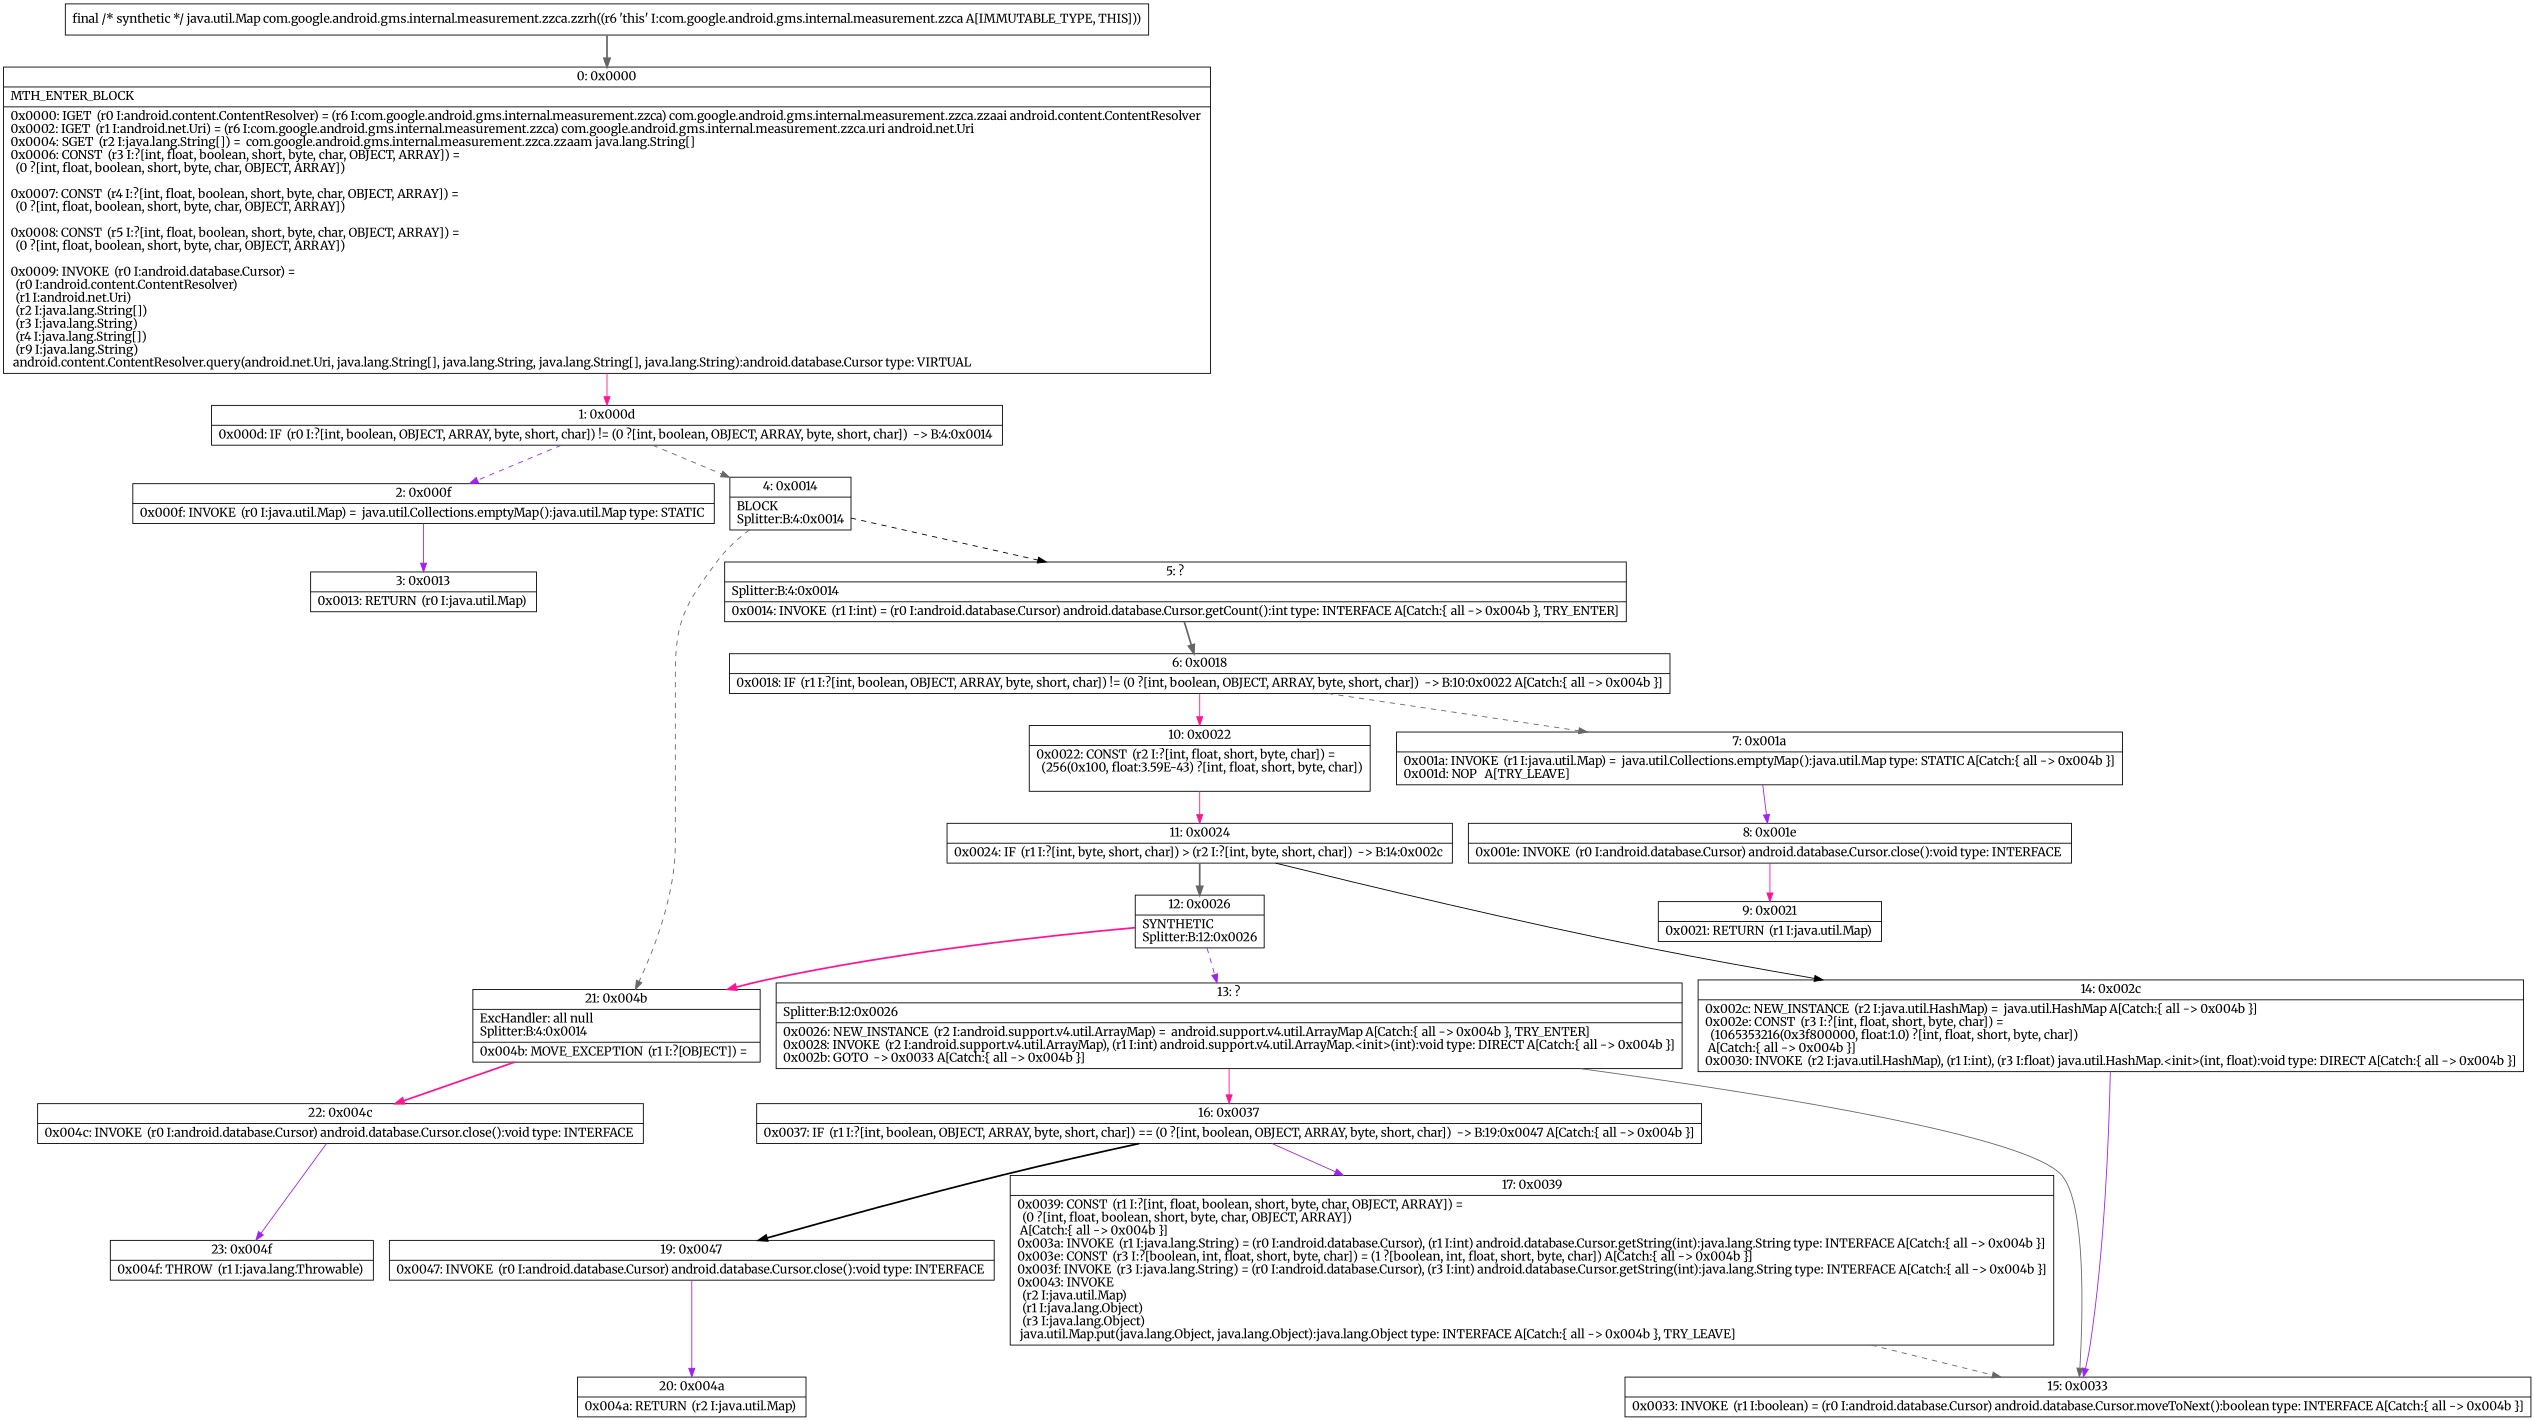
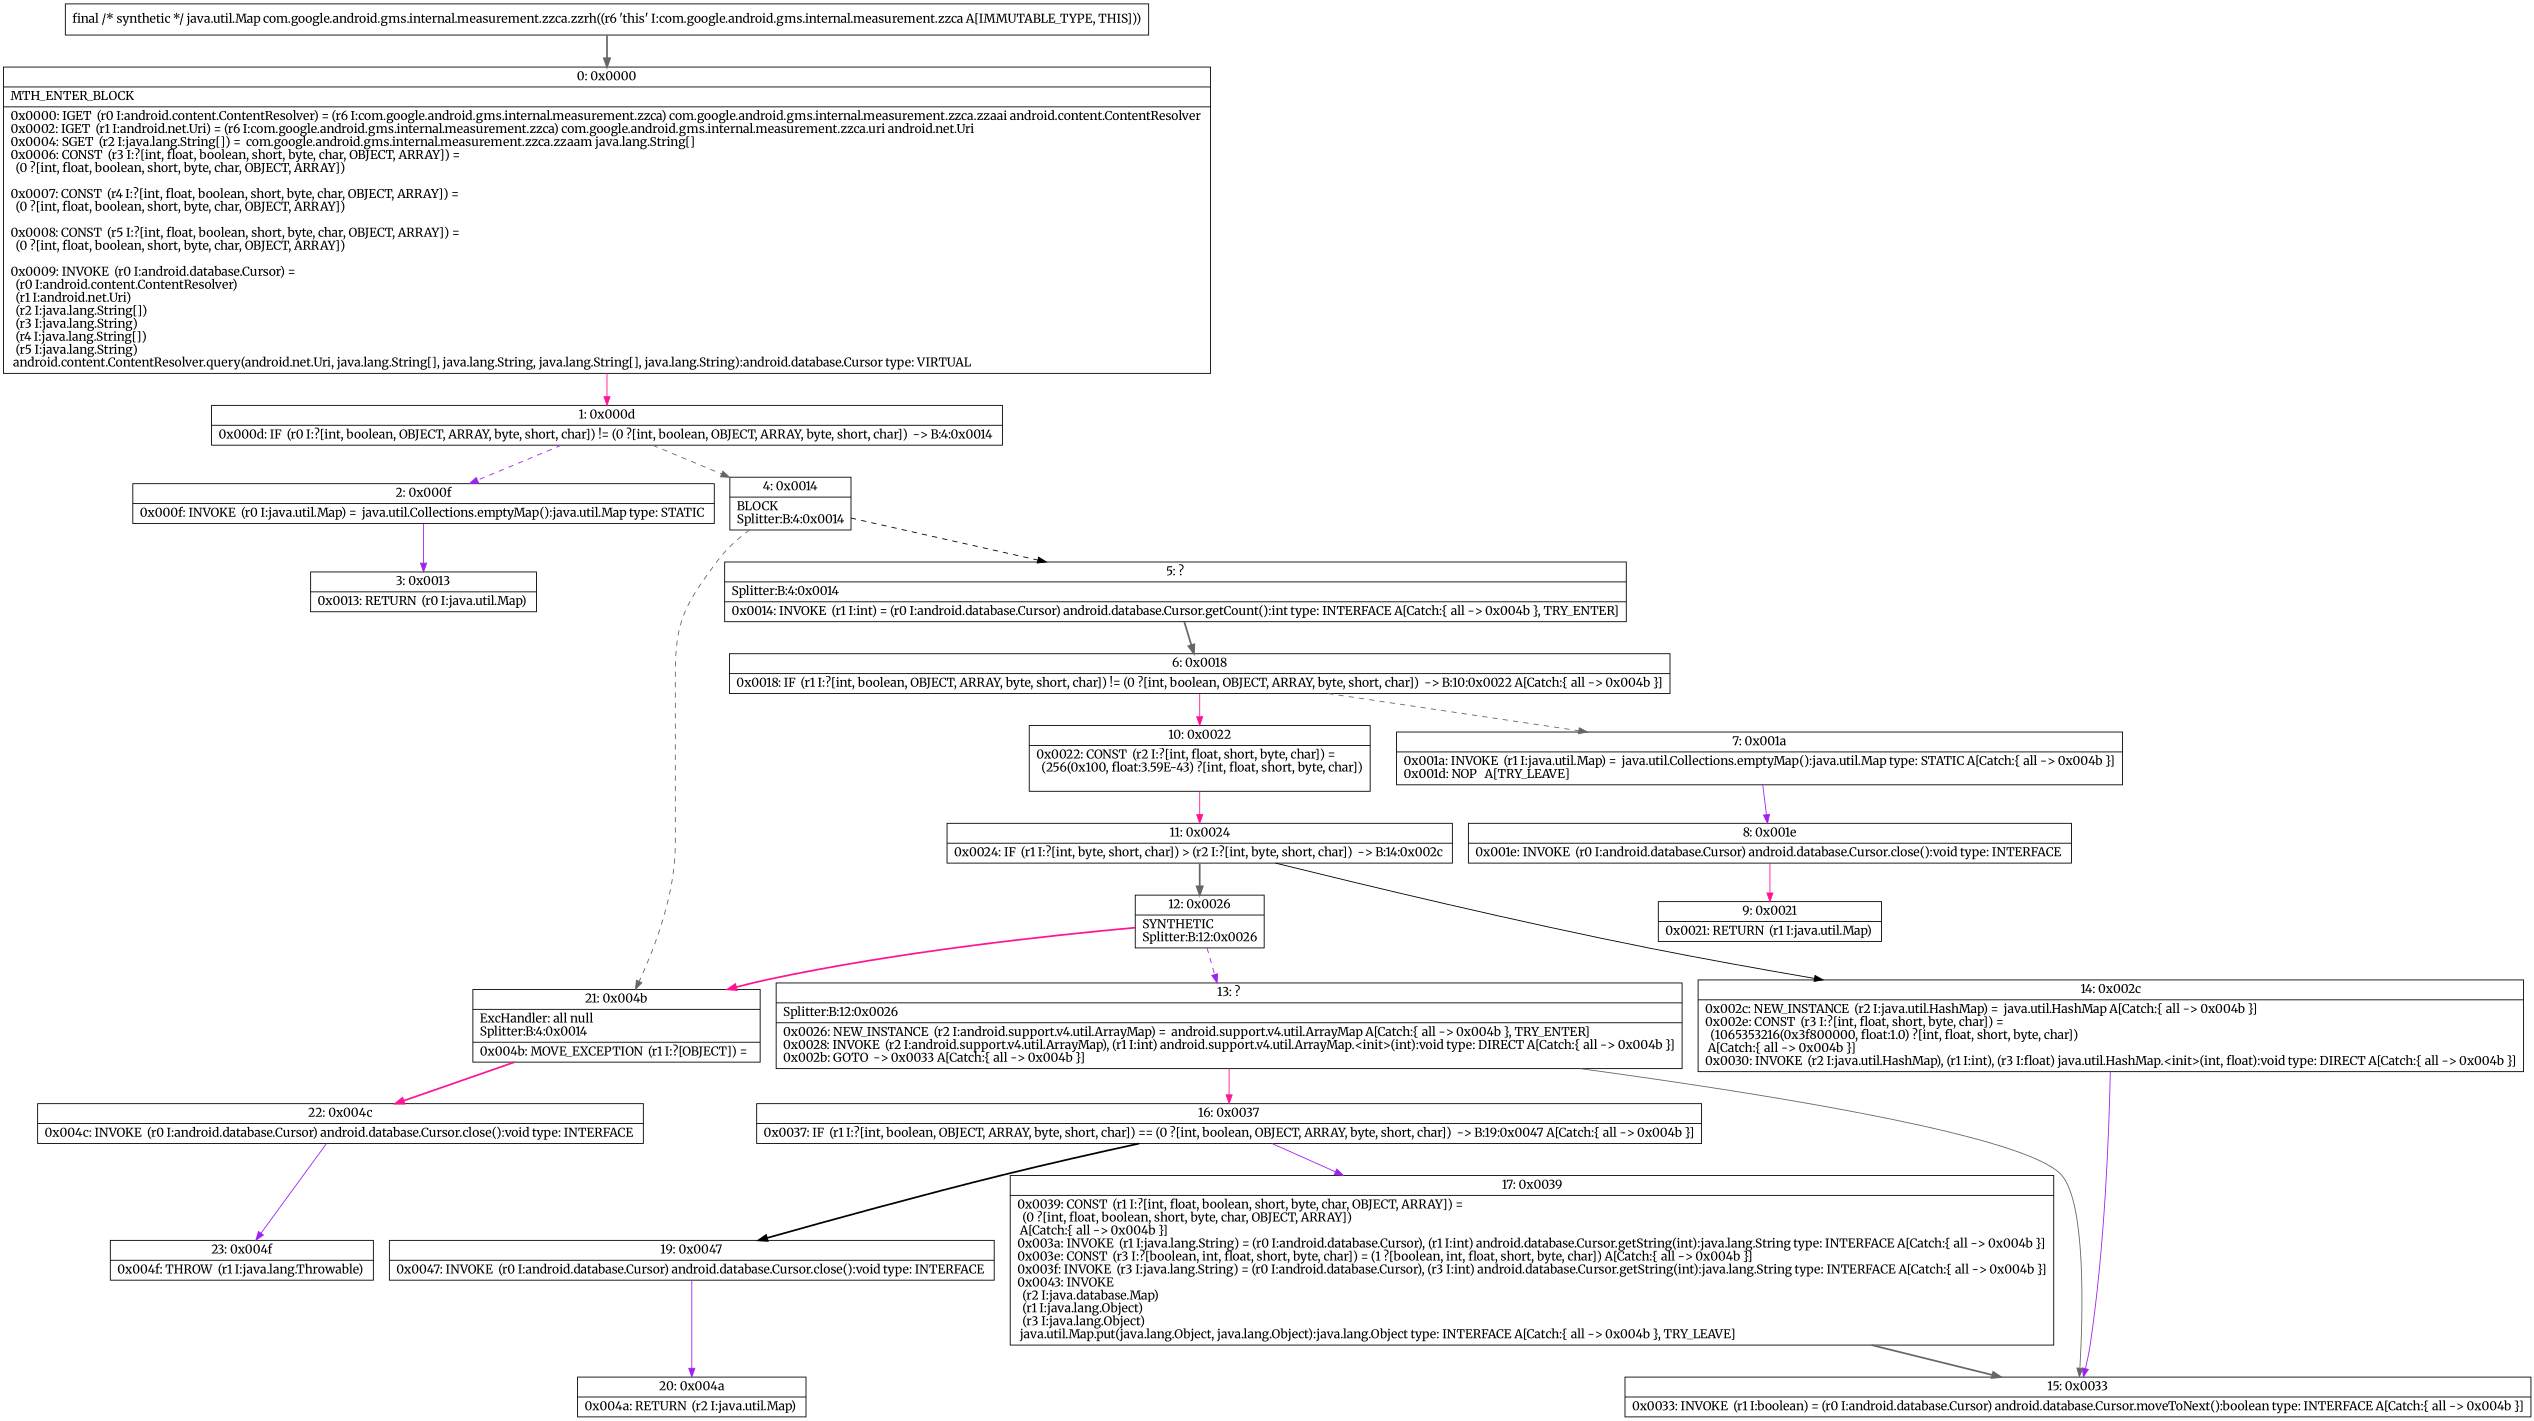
node "0: 0x0000": text "(r9 I:java.lang.String)" -> "(r5 I:java.lang.String)"
node "17: 0x0039": text "(r2 I:java.util.Map)" -> "(r2 I:java.database.Map)"
edge "17: 0x0039" -> "15: 0x0033": style dashed -> bold
